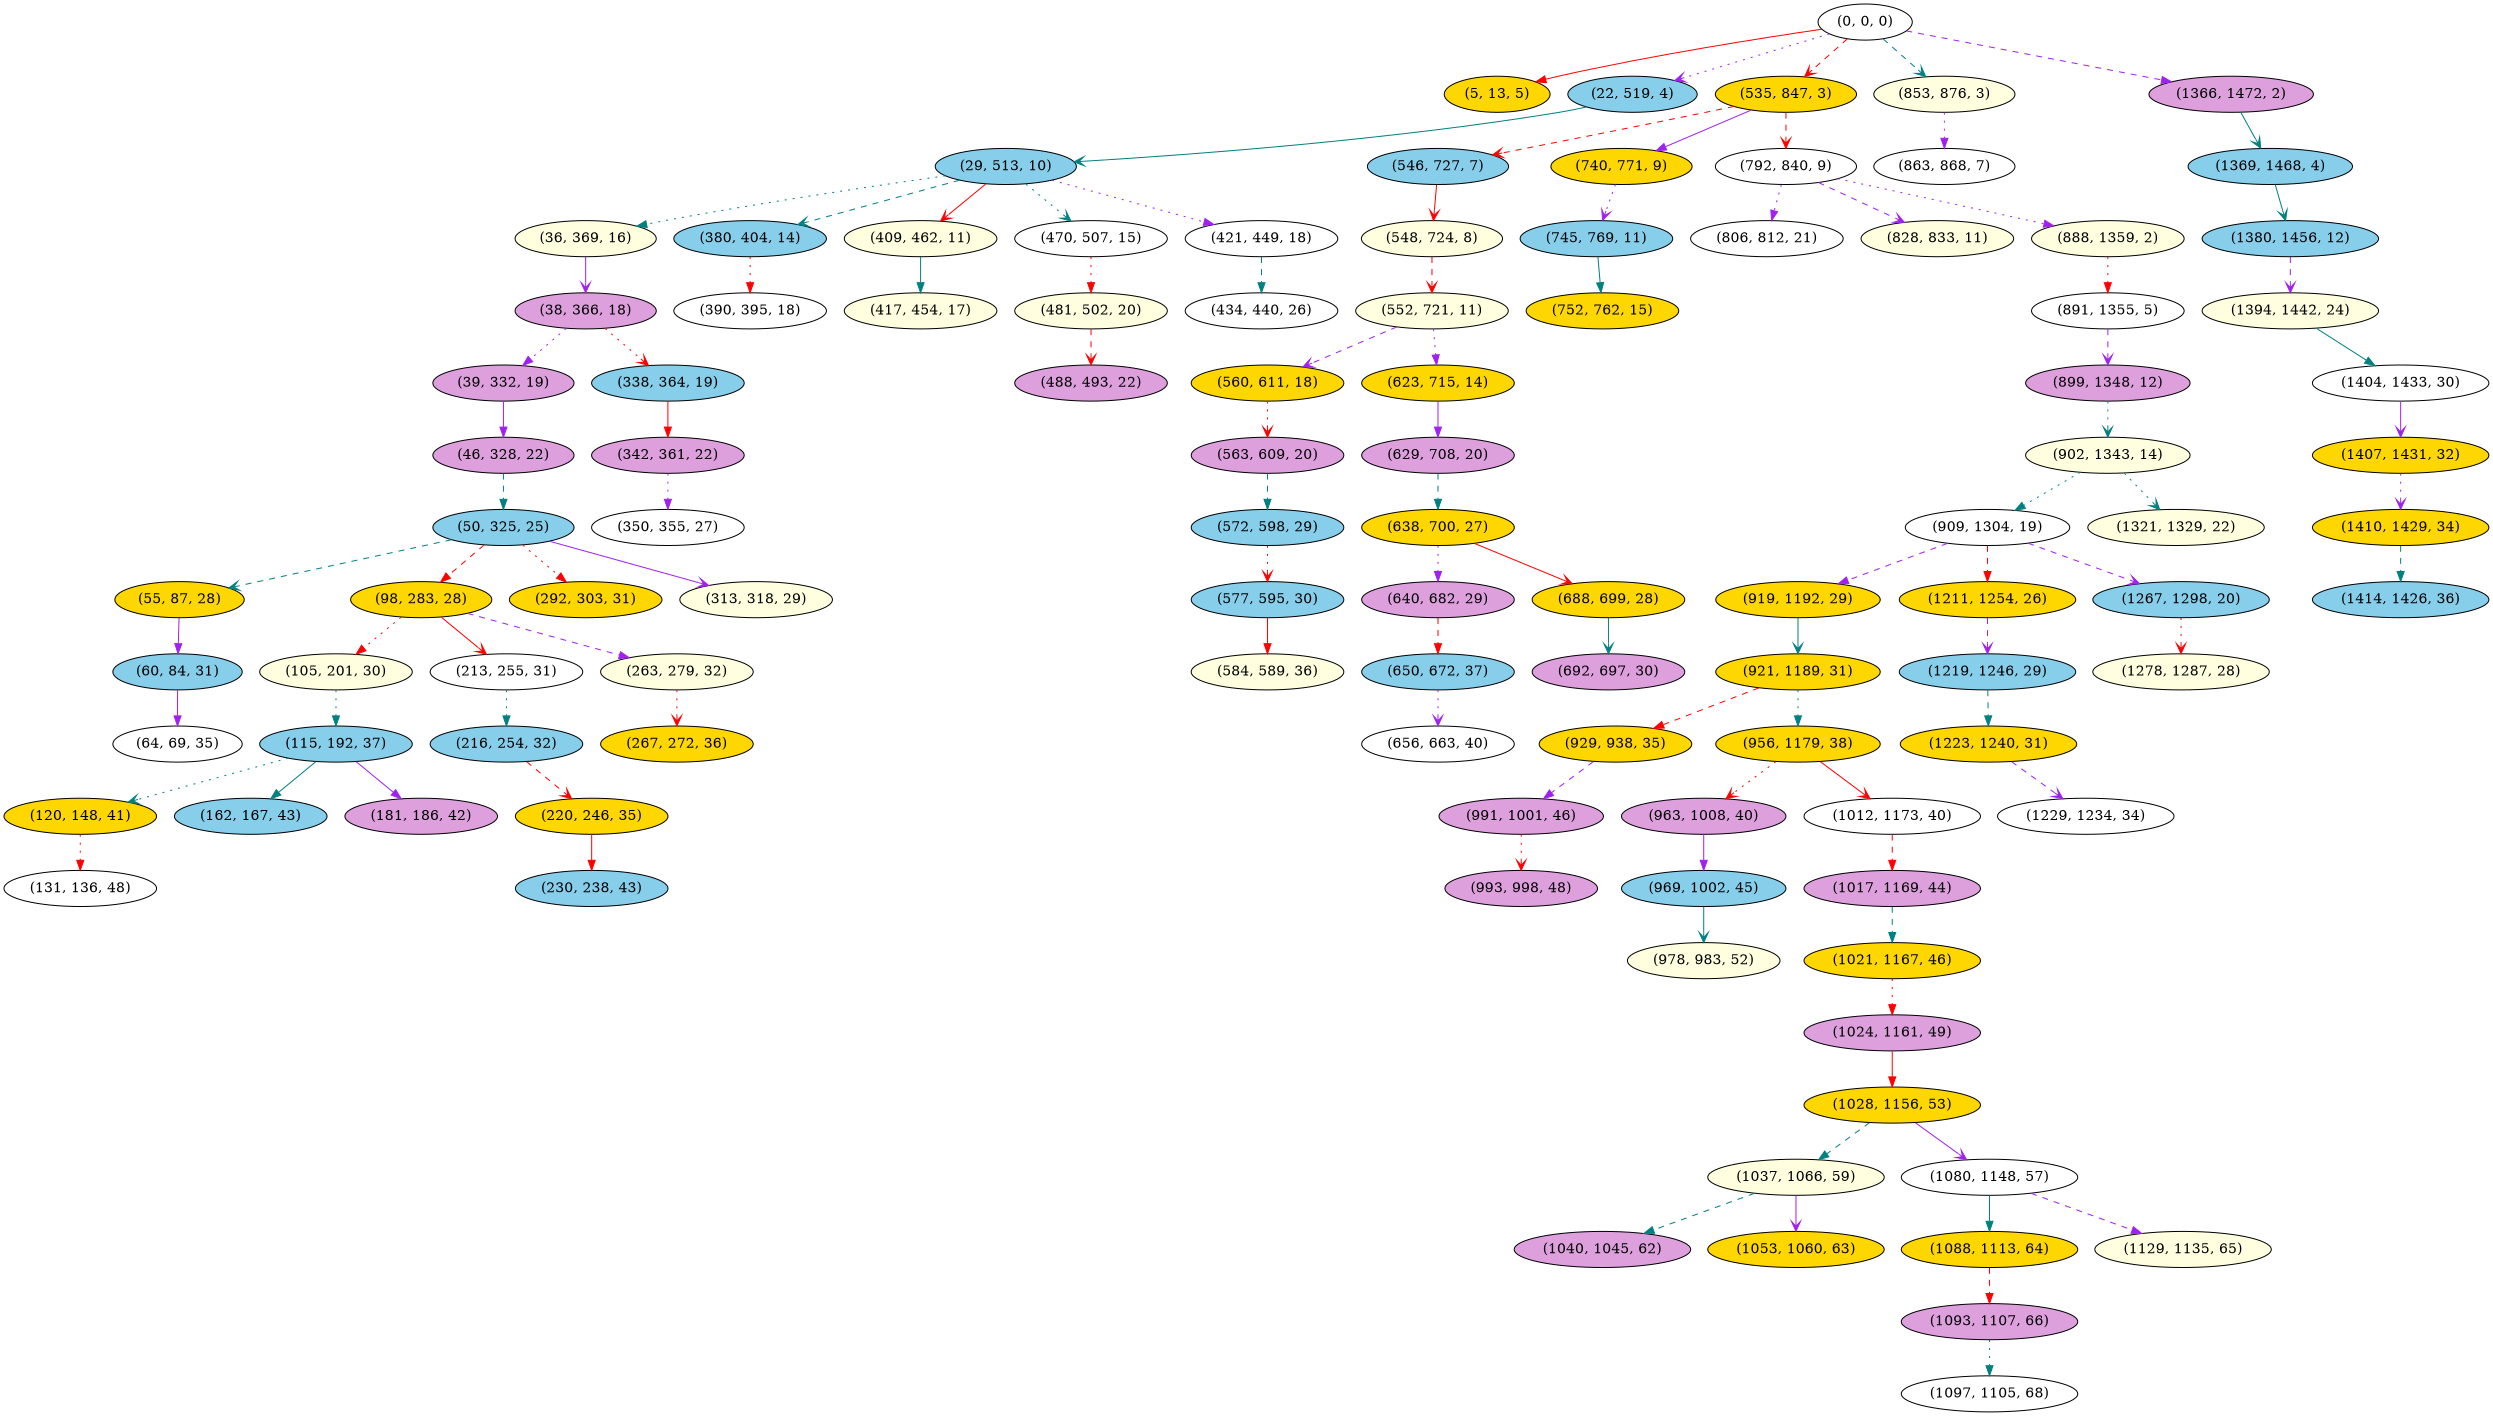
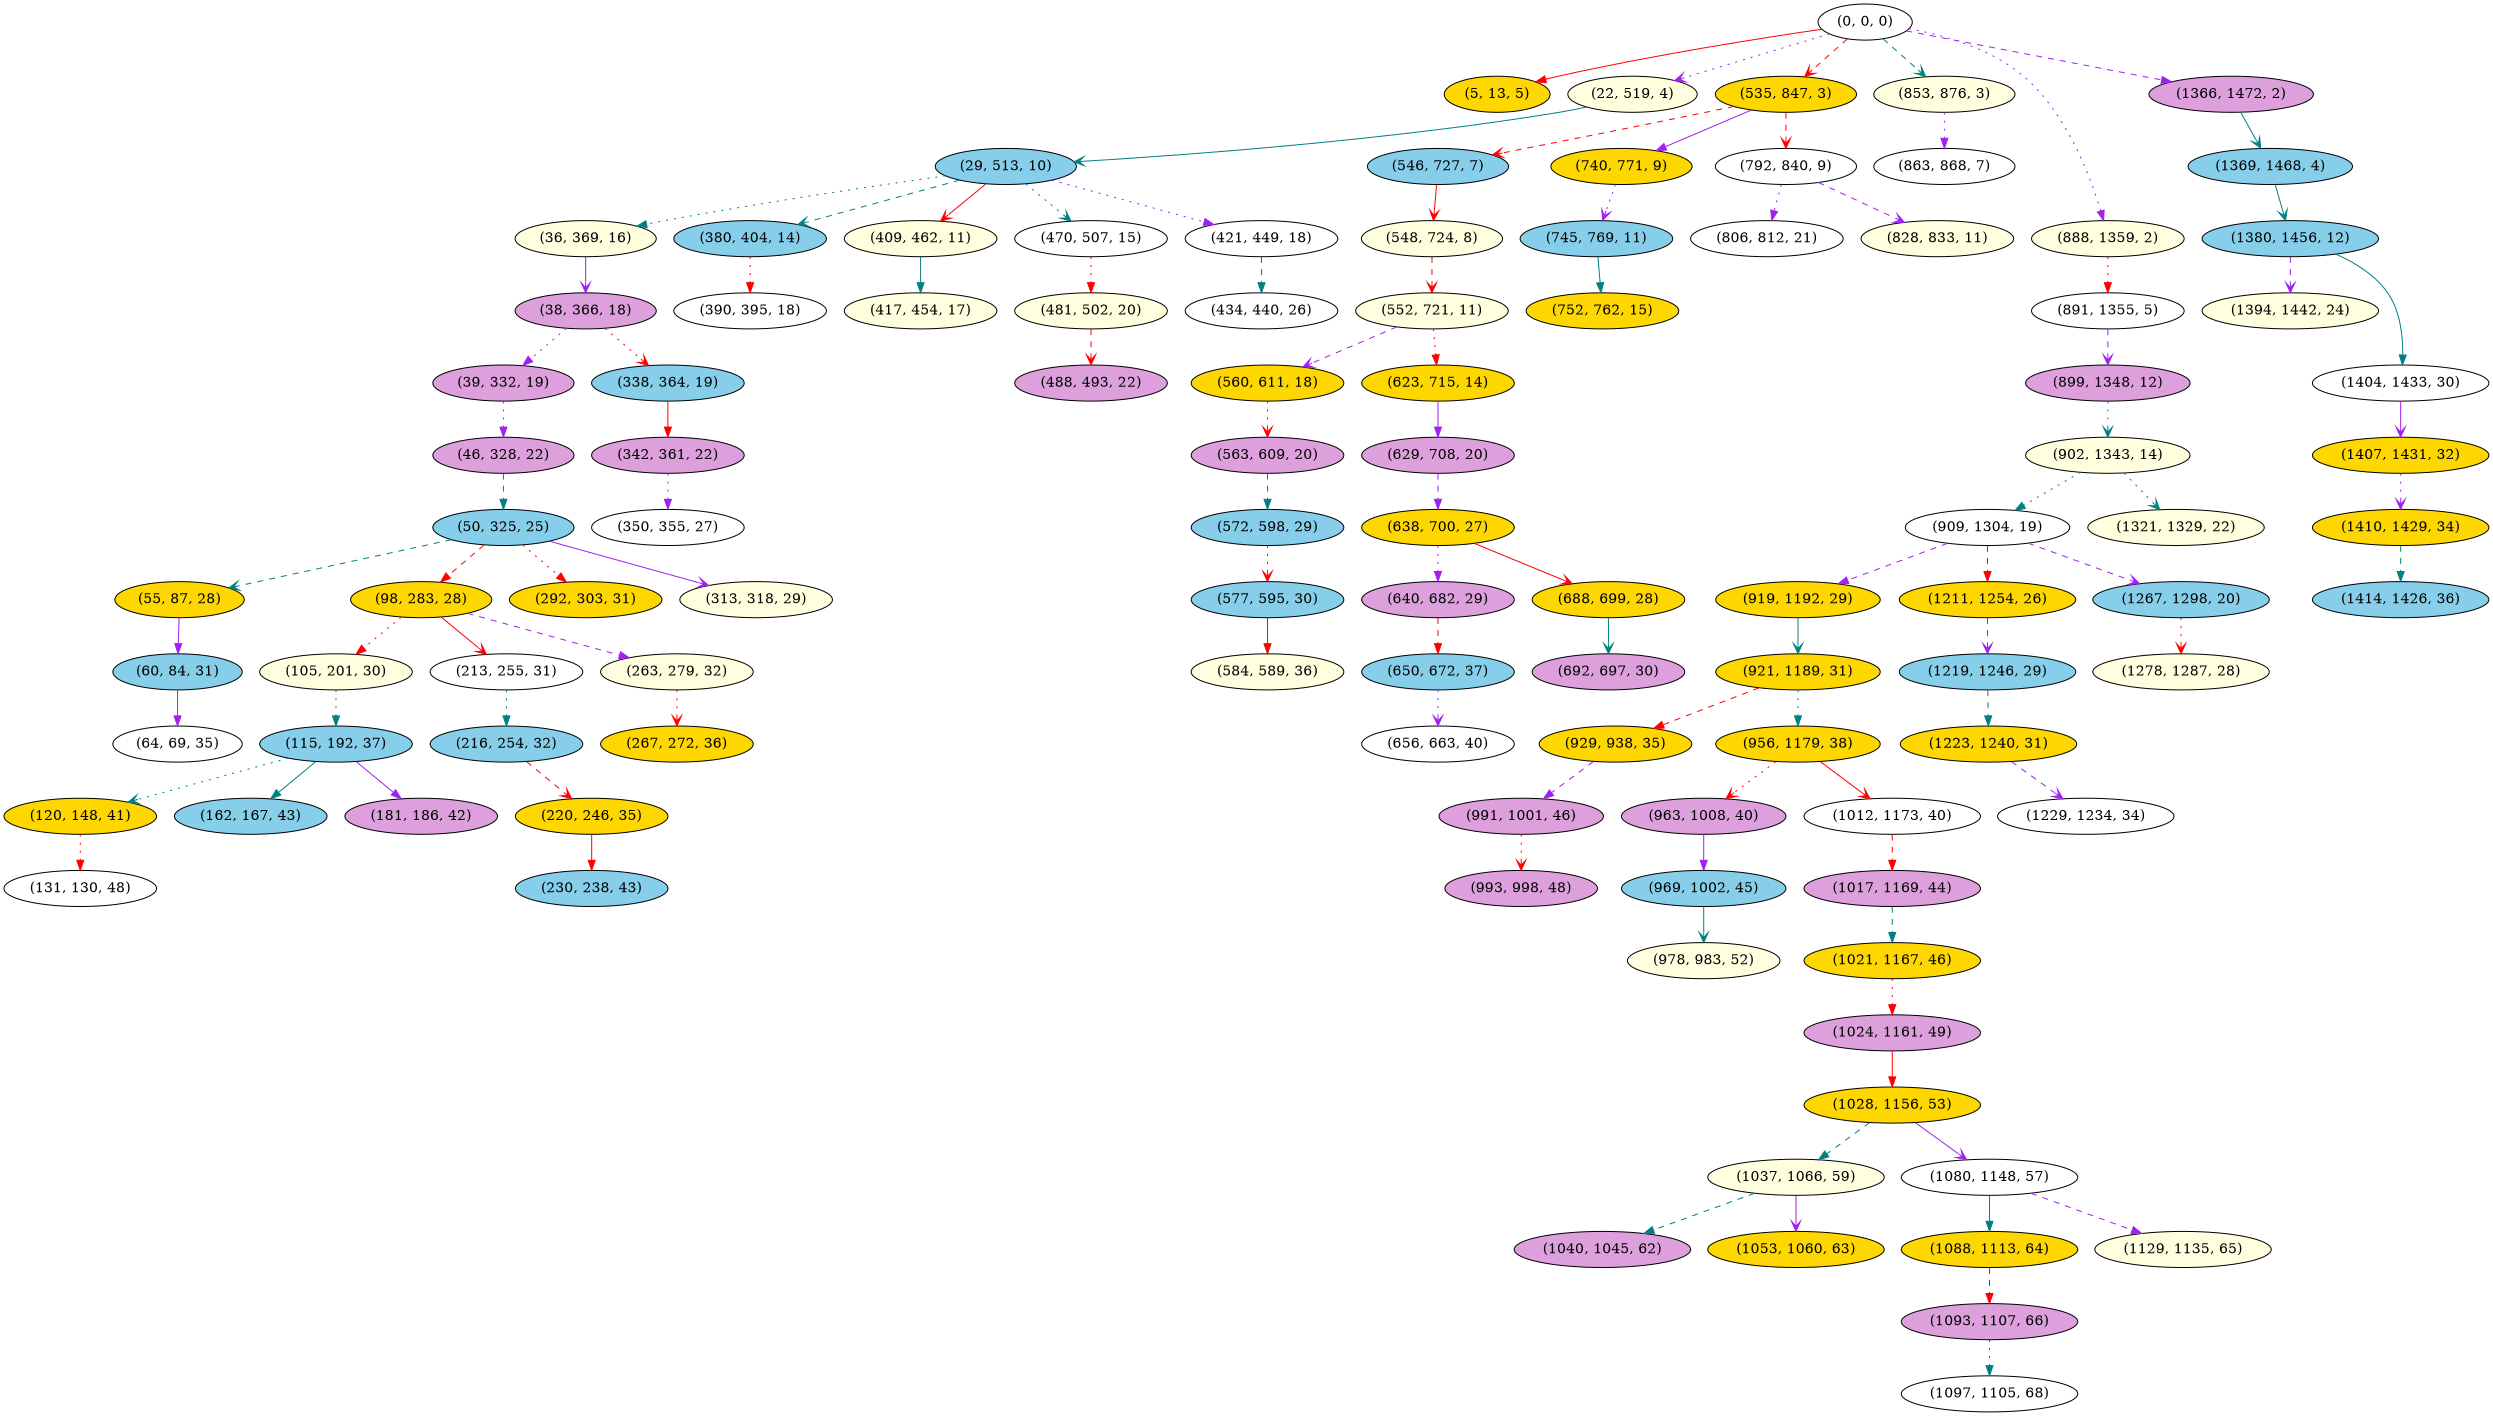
node "(22, 519, 4)": fillcolor skyblue -> lightyellow
edge "(792, 840, 9)" -> "(888, 1359, 2)": now "(0, 0, 0)" -> "(888, 1359, 2)"
edge "(552, 721, 11)" -> "(623, 715, 14)": color purple -> red
edge "(1394, 1442, 24)" -> "(1404, 1433, 30)": now "(1380, 1456, 12)" -> "(1404, 1433, 30)"
edge "(39, 332, 19)" -> "(46, 328, 22)": style solid -> dotted
edge "(629, 708, 20)" -> "(638, 700, 27)": color teal -> purple
node "(131, 136, 48)": label "(131, 136, 48)" -> "(131, 130, 48)"
